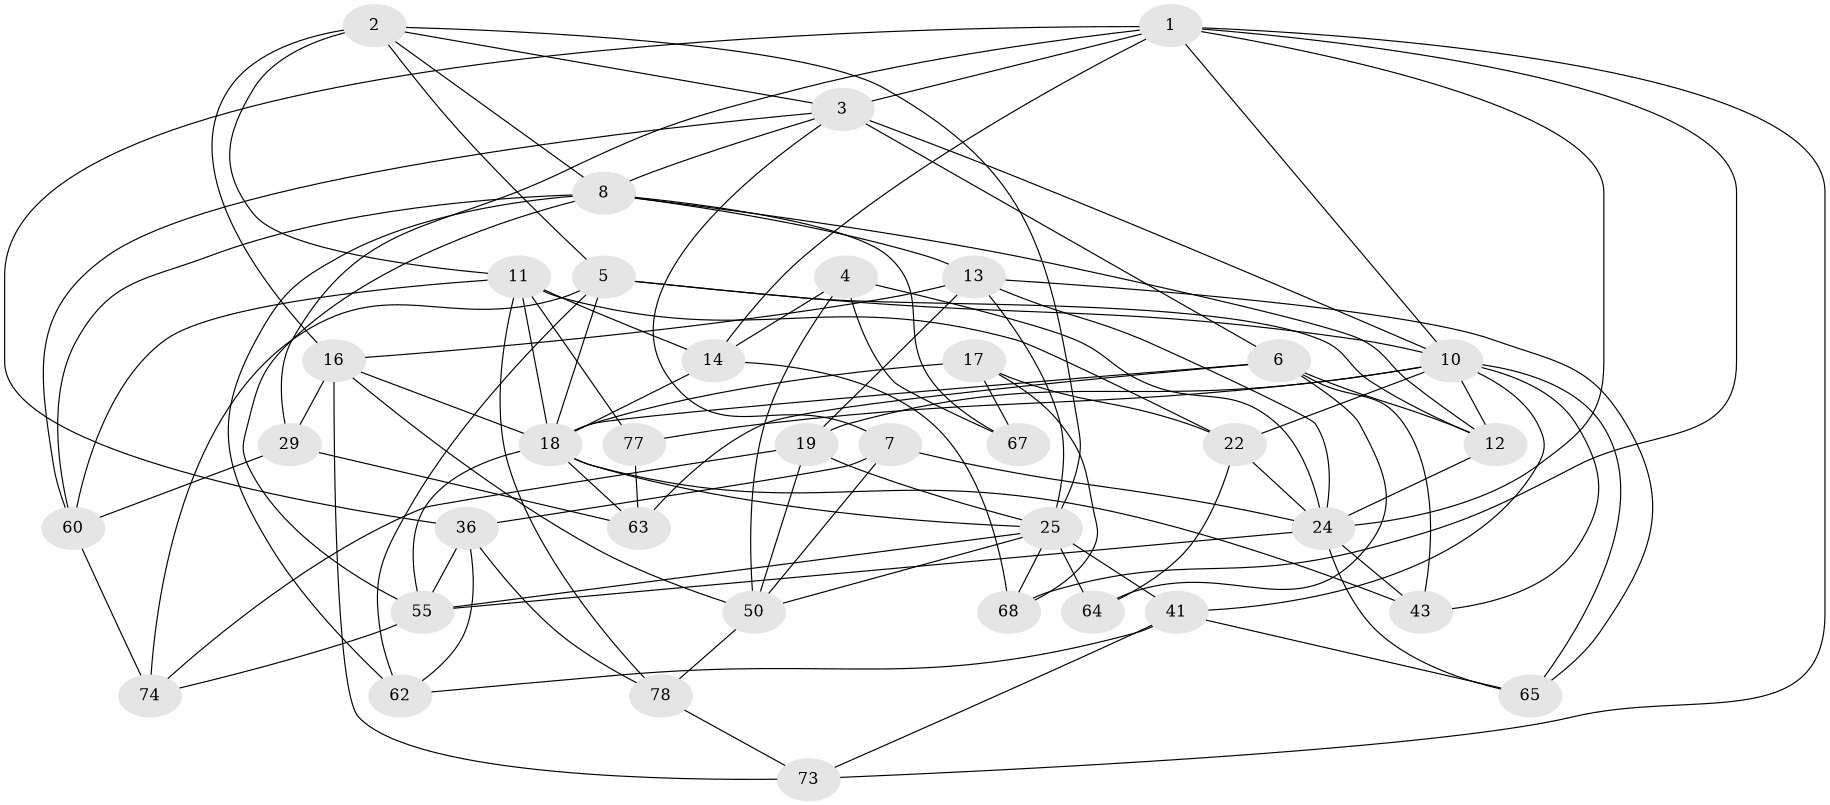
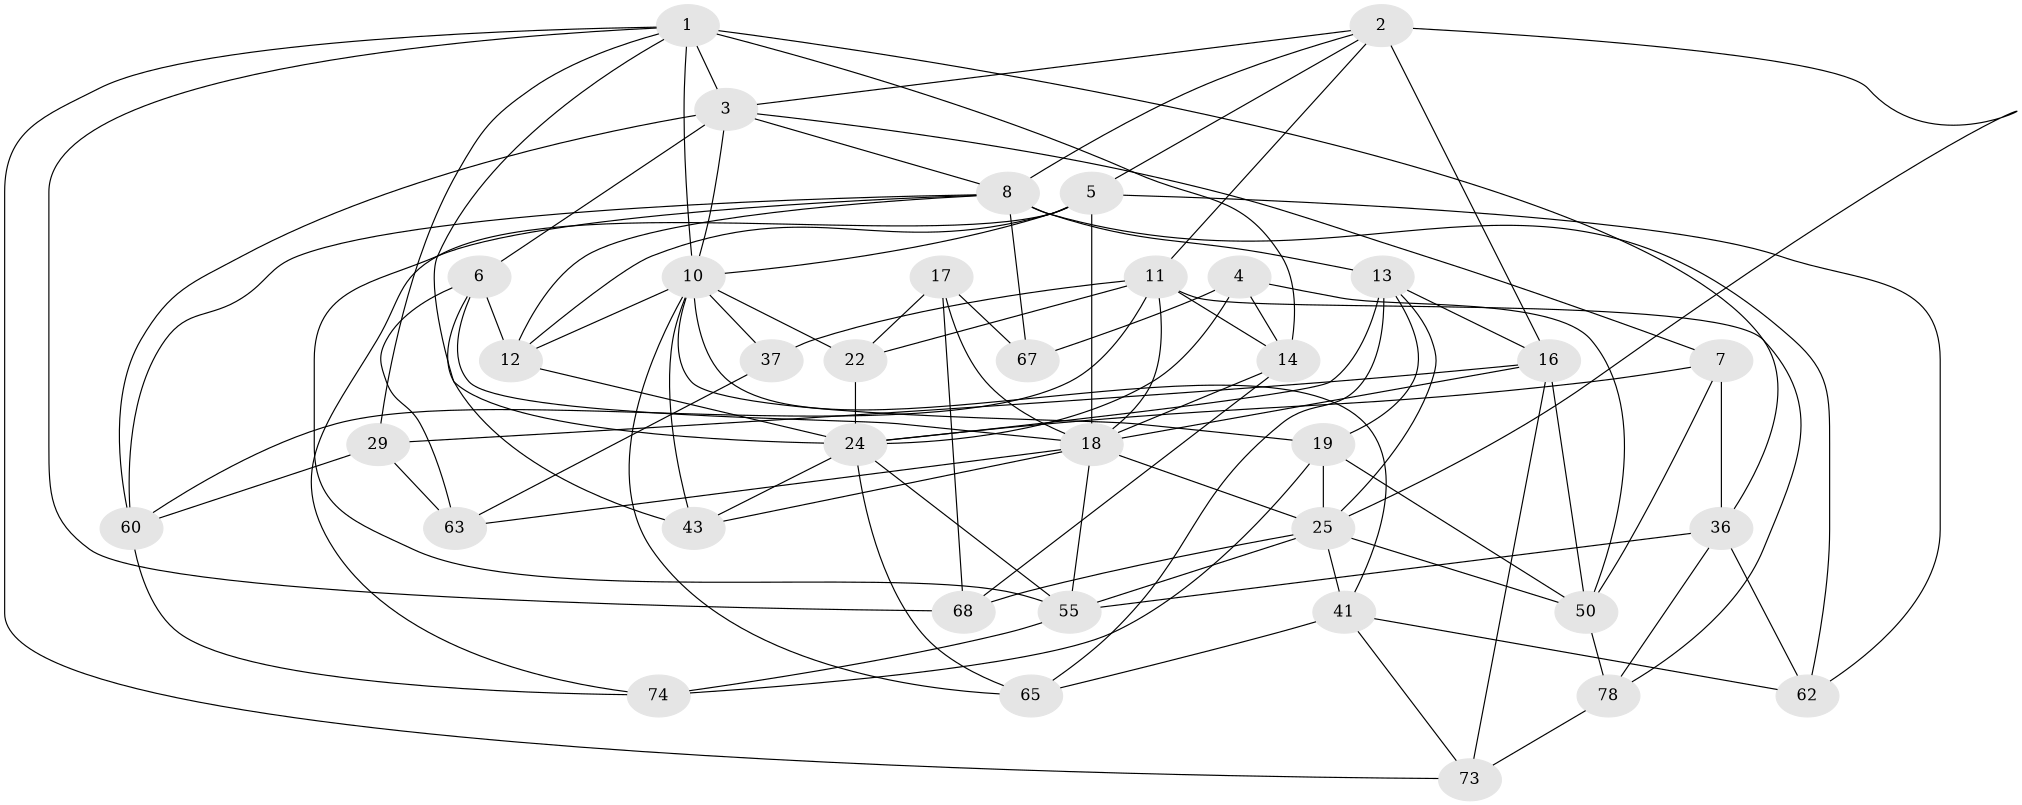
node "77": label "77" -> "37"
node "64": removed
